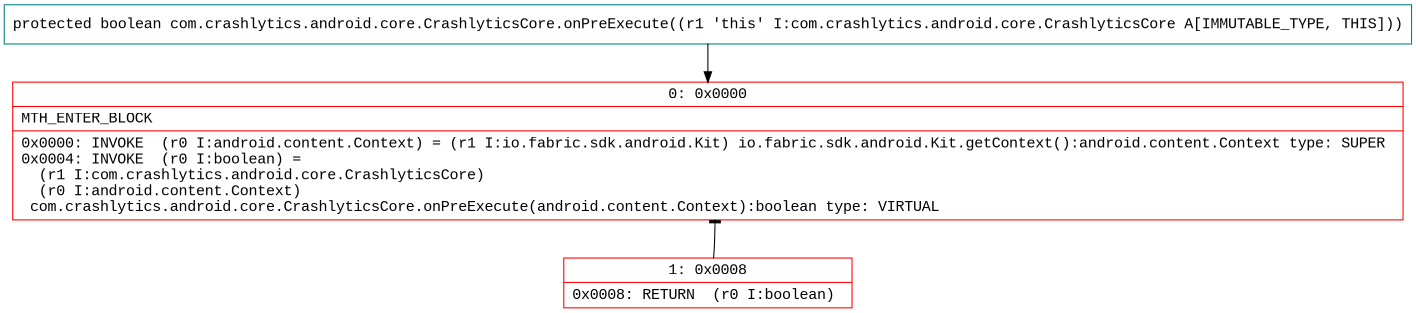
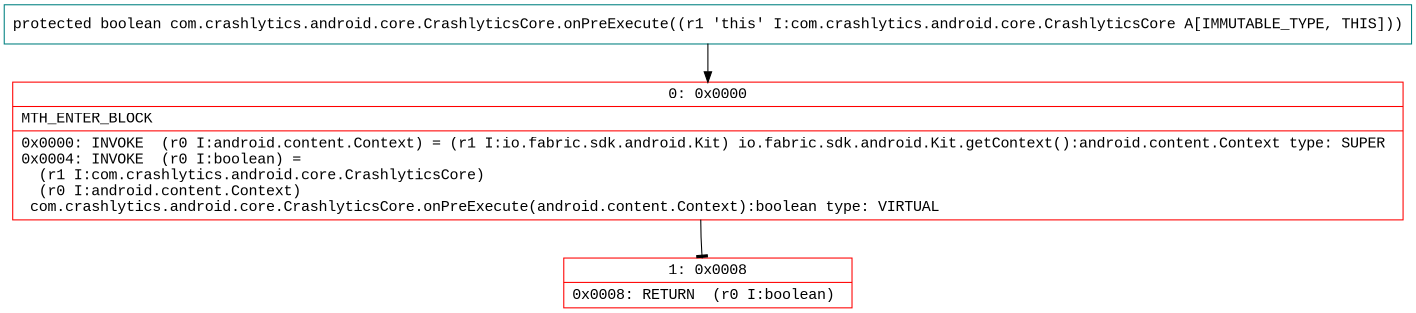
edge "1: 0x0008" -> "0: 0x0000": reversed
